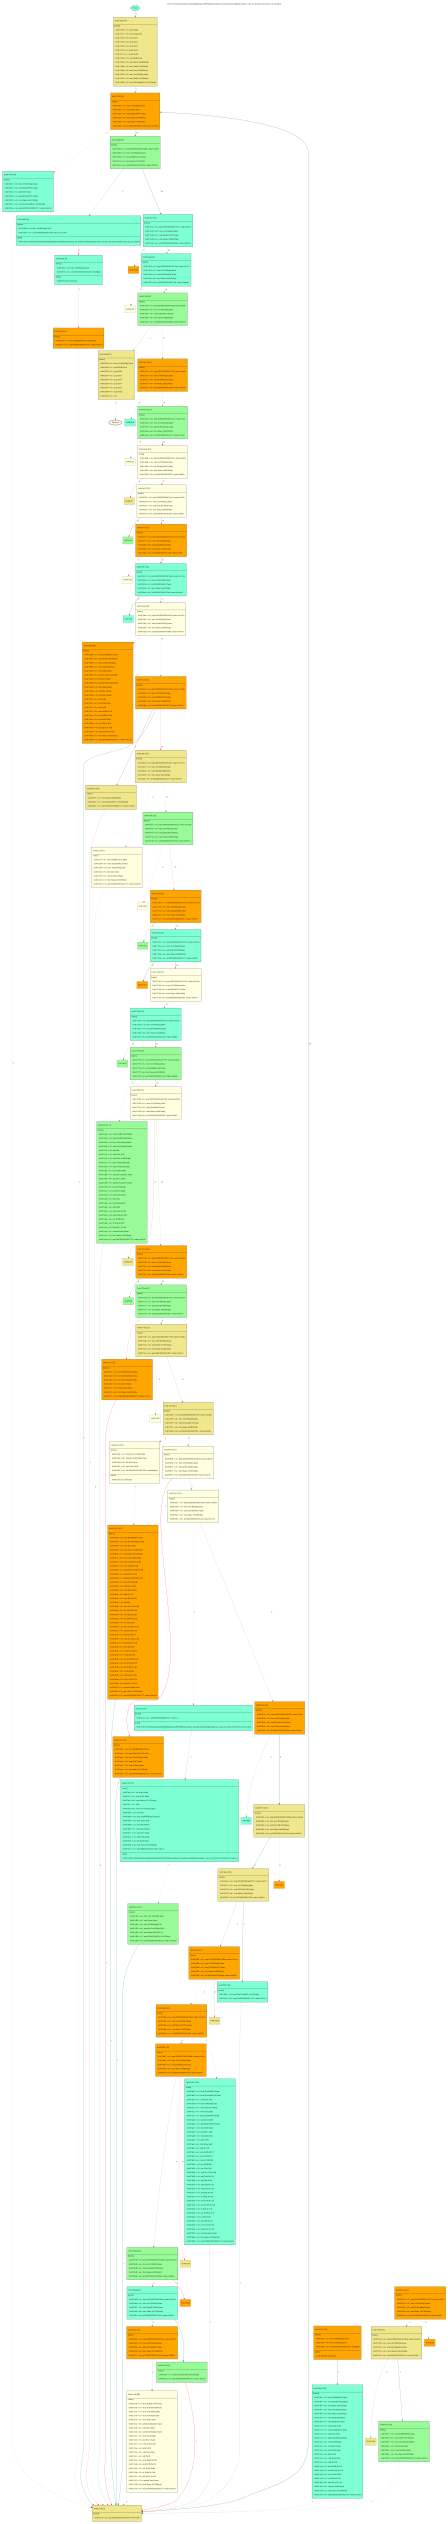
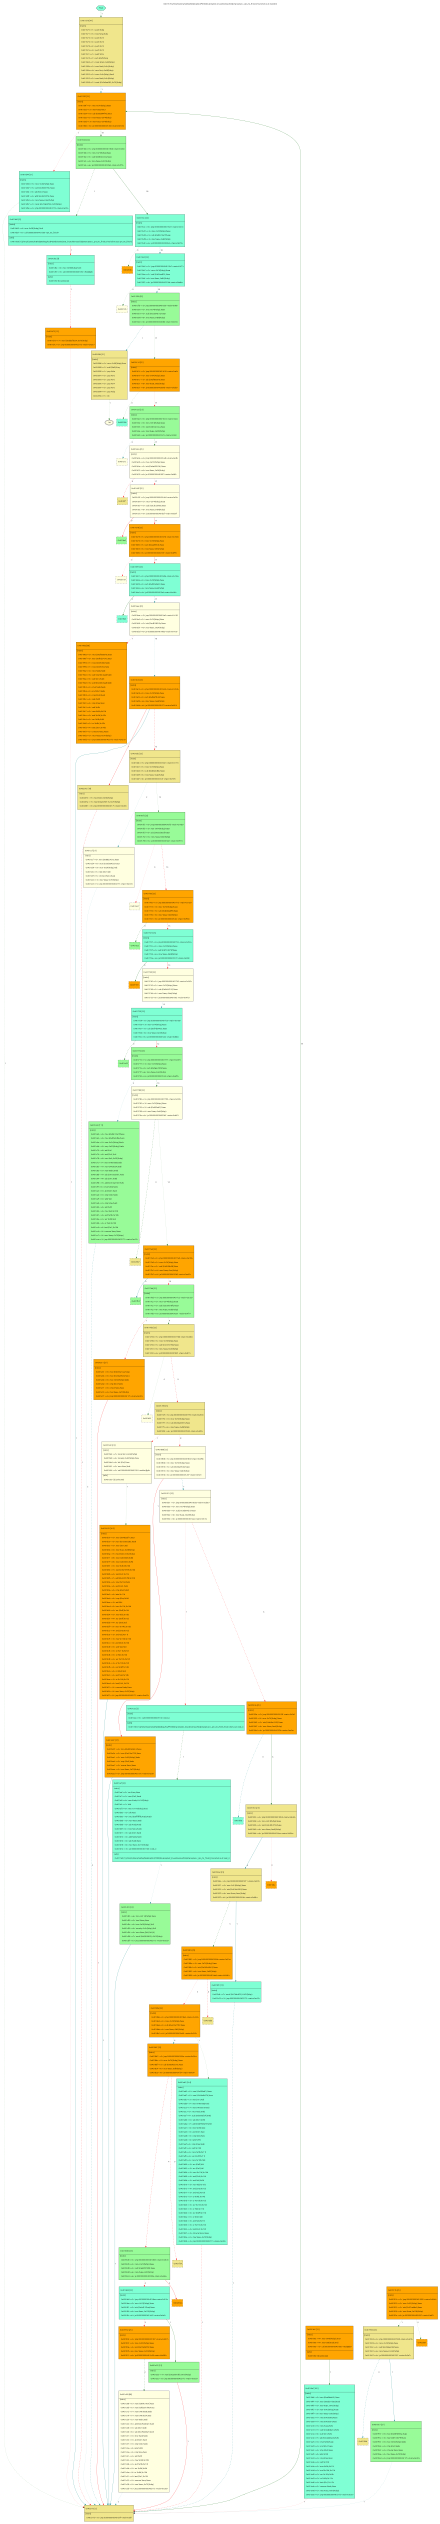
node "Desktop": label "Desktop" -> "Exit"
